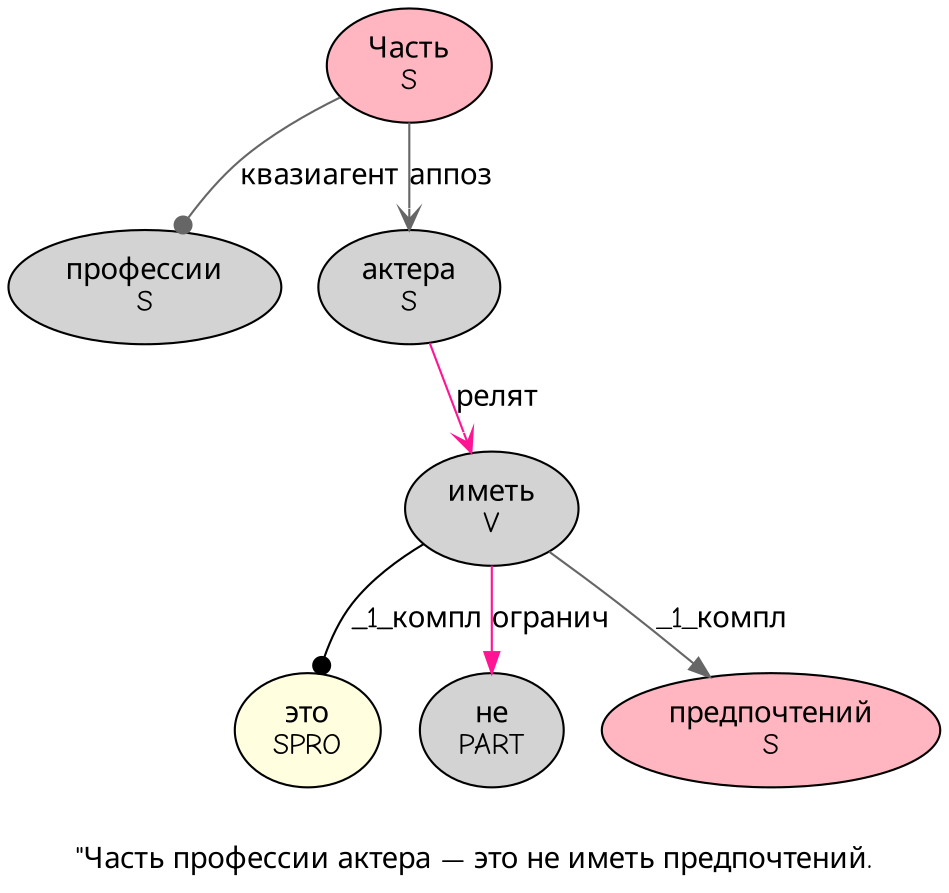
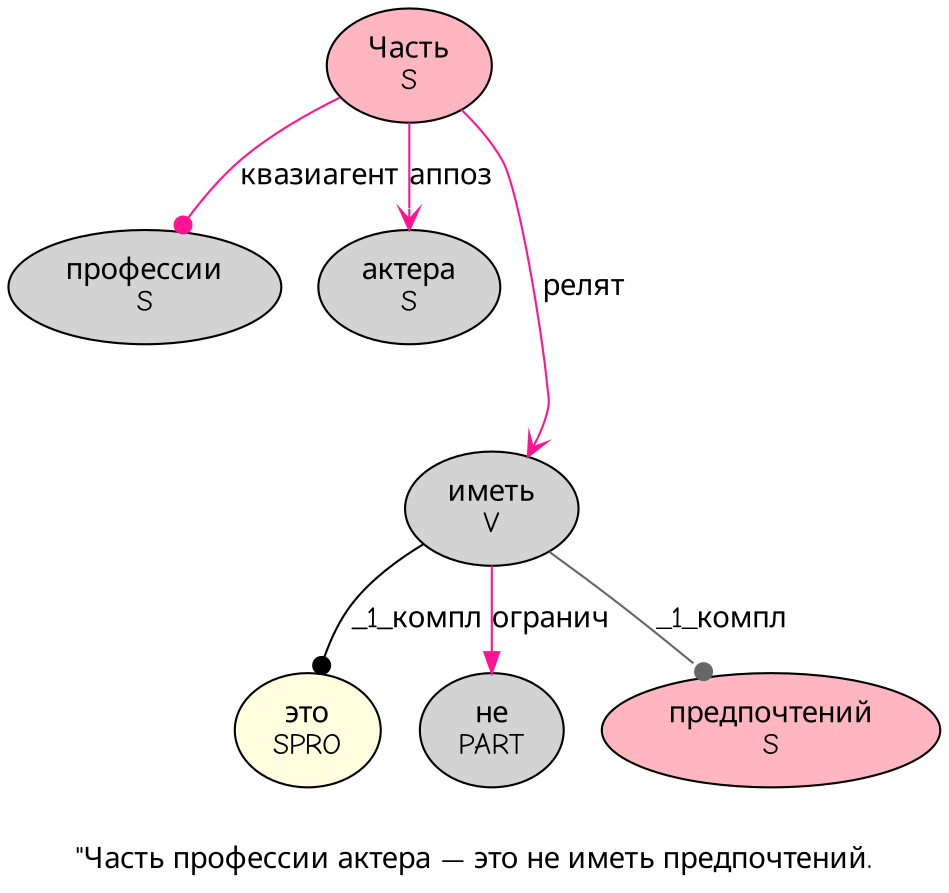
edge "Часть S" -> "профессии S": color gray40 -> deeppink
edge "Часть S" -> "актера S": color gray40 -> deeppink
edge "актера S" -> "иметь V": now "Часть S" -> "иметь V"
edge "иметь V" -> "предпочтений S": arrowhead normal -> dot
